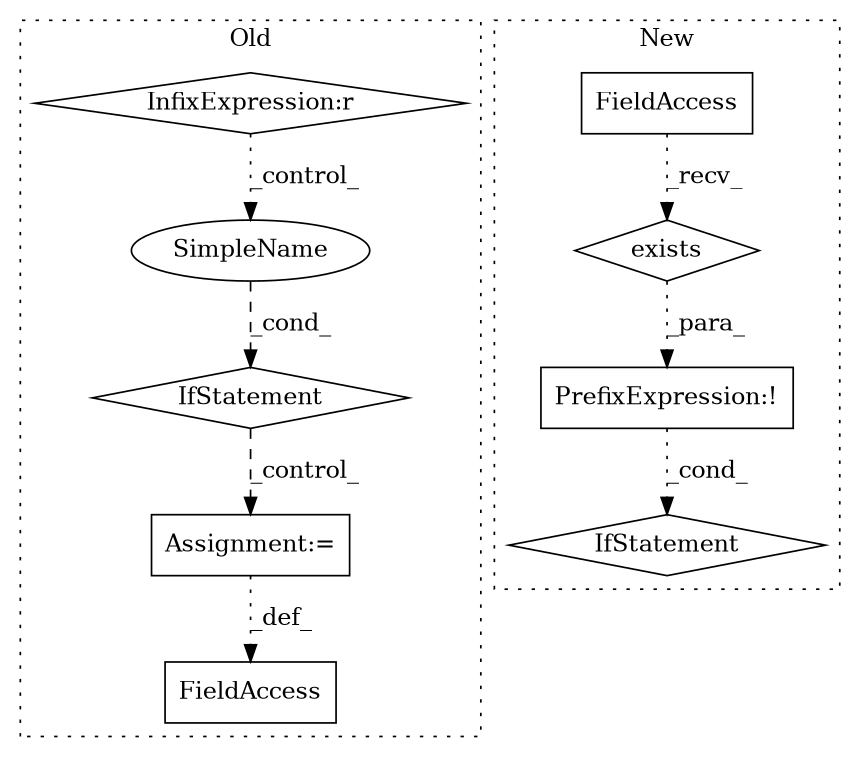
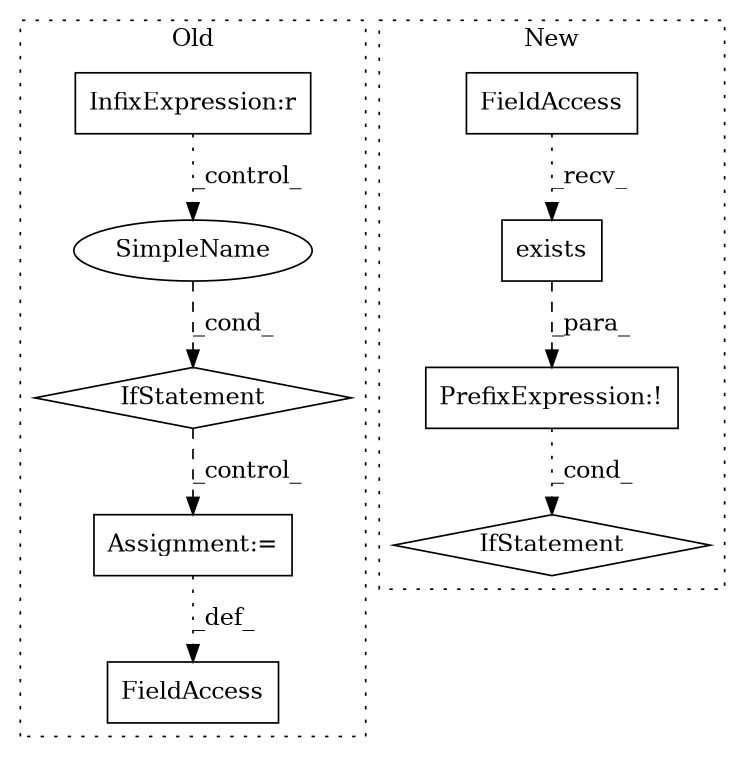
node "InfixExpression:r": shape diamond -> box
node "exists": shape diamond -> box
edge "exists" -> "PrefixExpression:!": style dotted -> dashed
